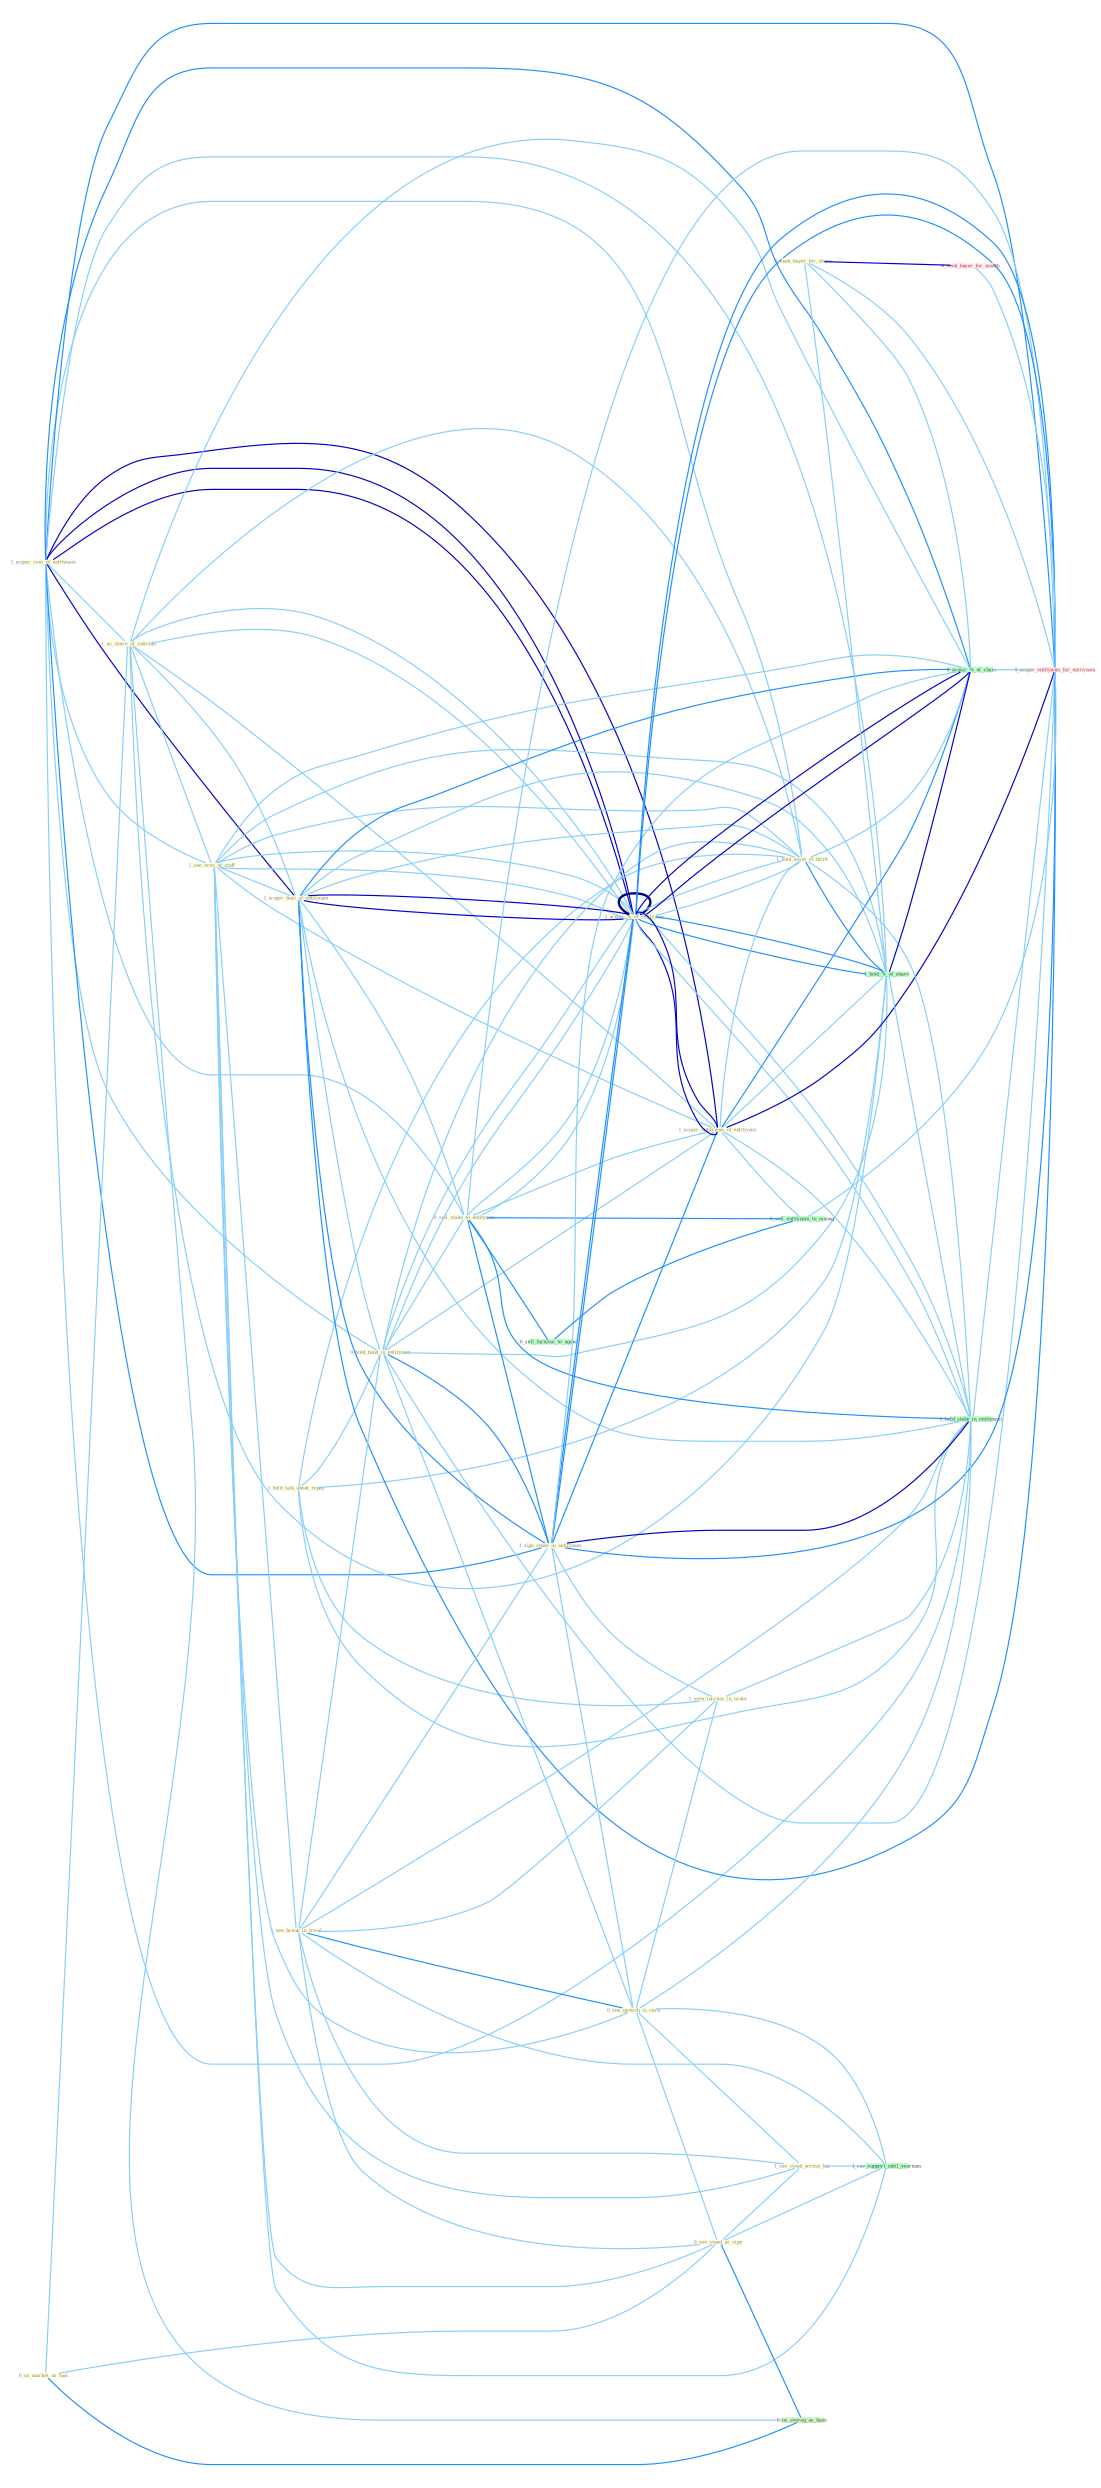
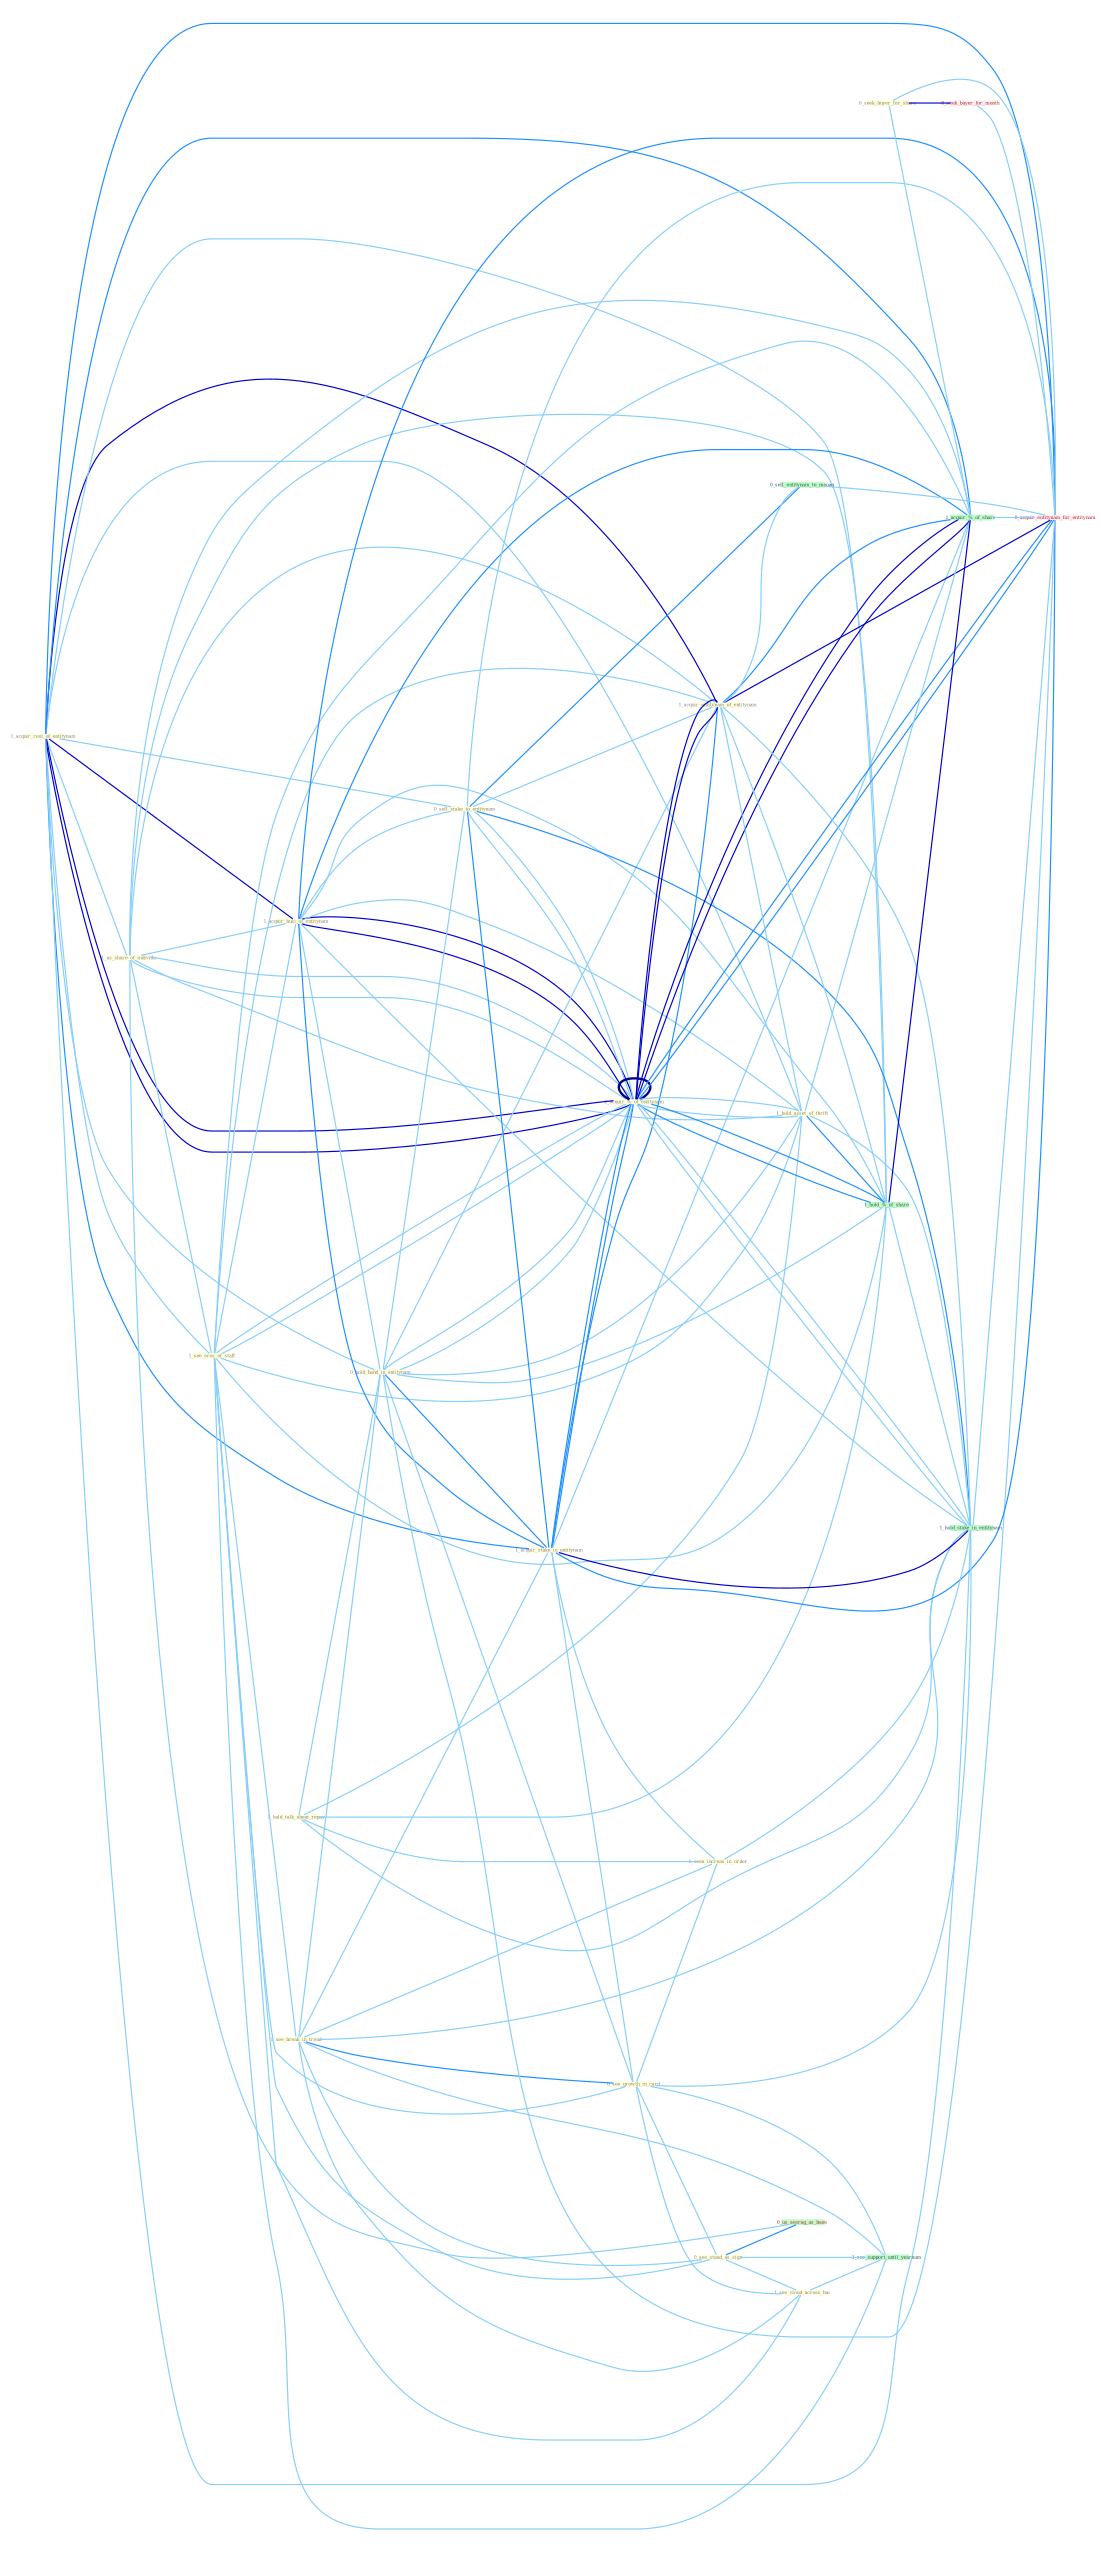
edge "0_seek_buyer_for_share" -- "1_hold_%_of_share": removed
node "8_acquir_%_of_share": label "8_acquir_%_of_share" -> "1_acquir_%_of_share"
node "0_sell_furnitur_to_agenc": removed
node "1_sign_stake_in_entitynam": label "1_sign_stake_in_entitynam" -> "1_acquir_stake_in_entitynam"
node "0_us_market_as_tool": removed
